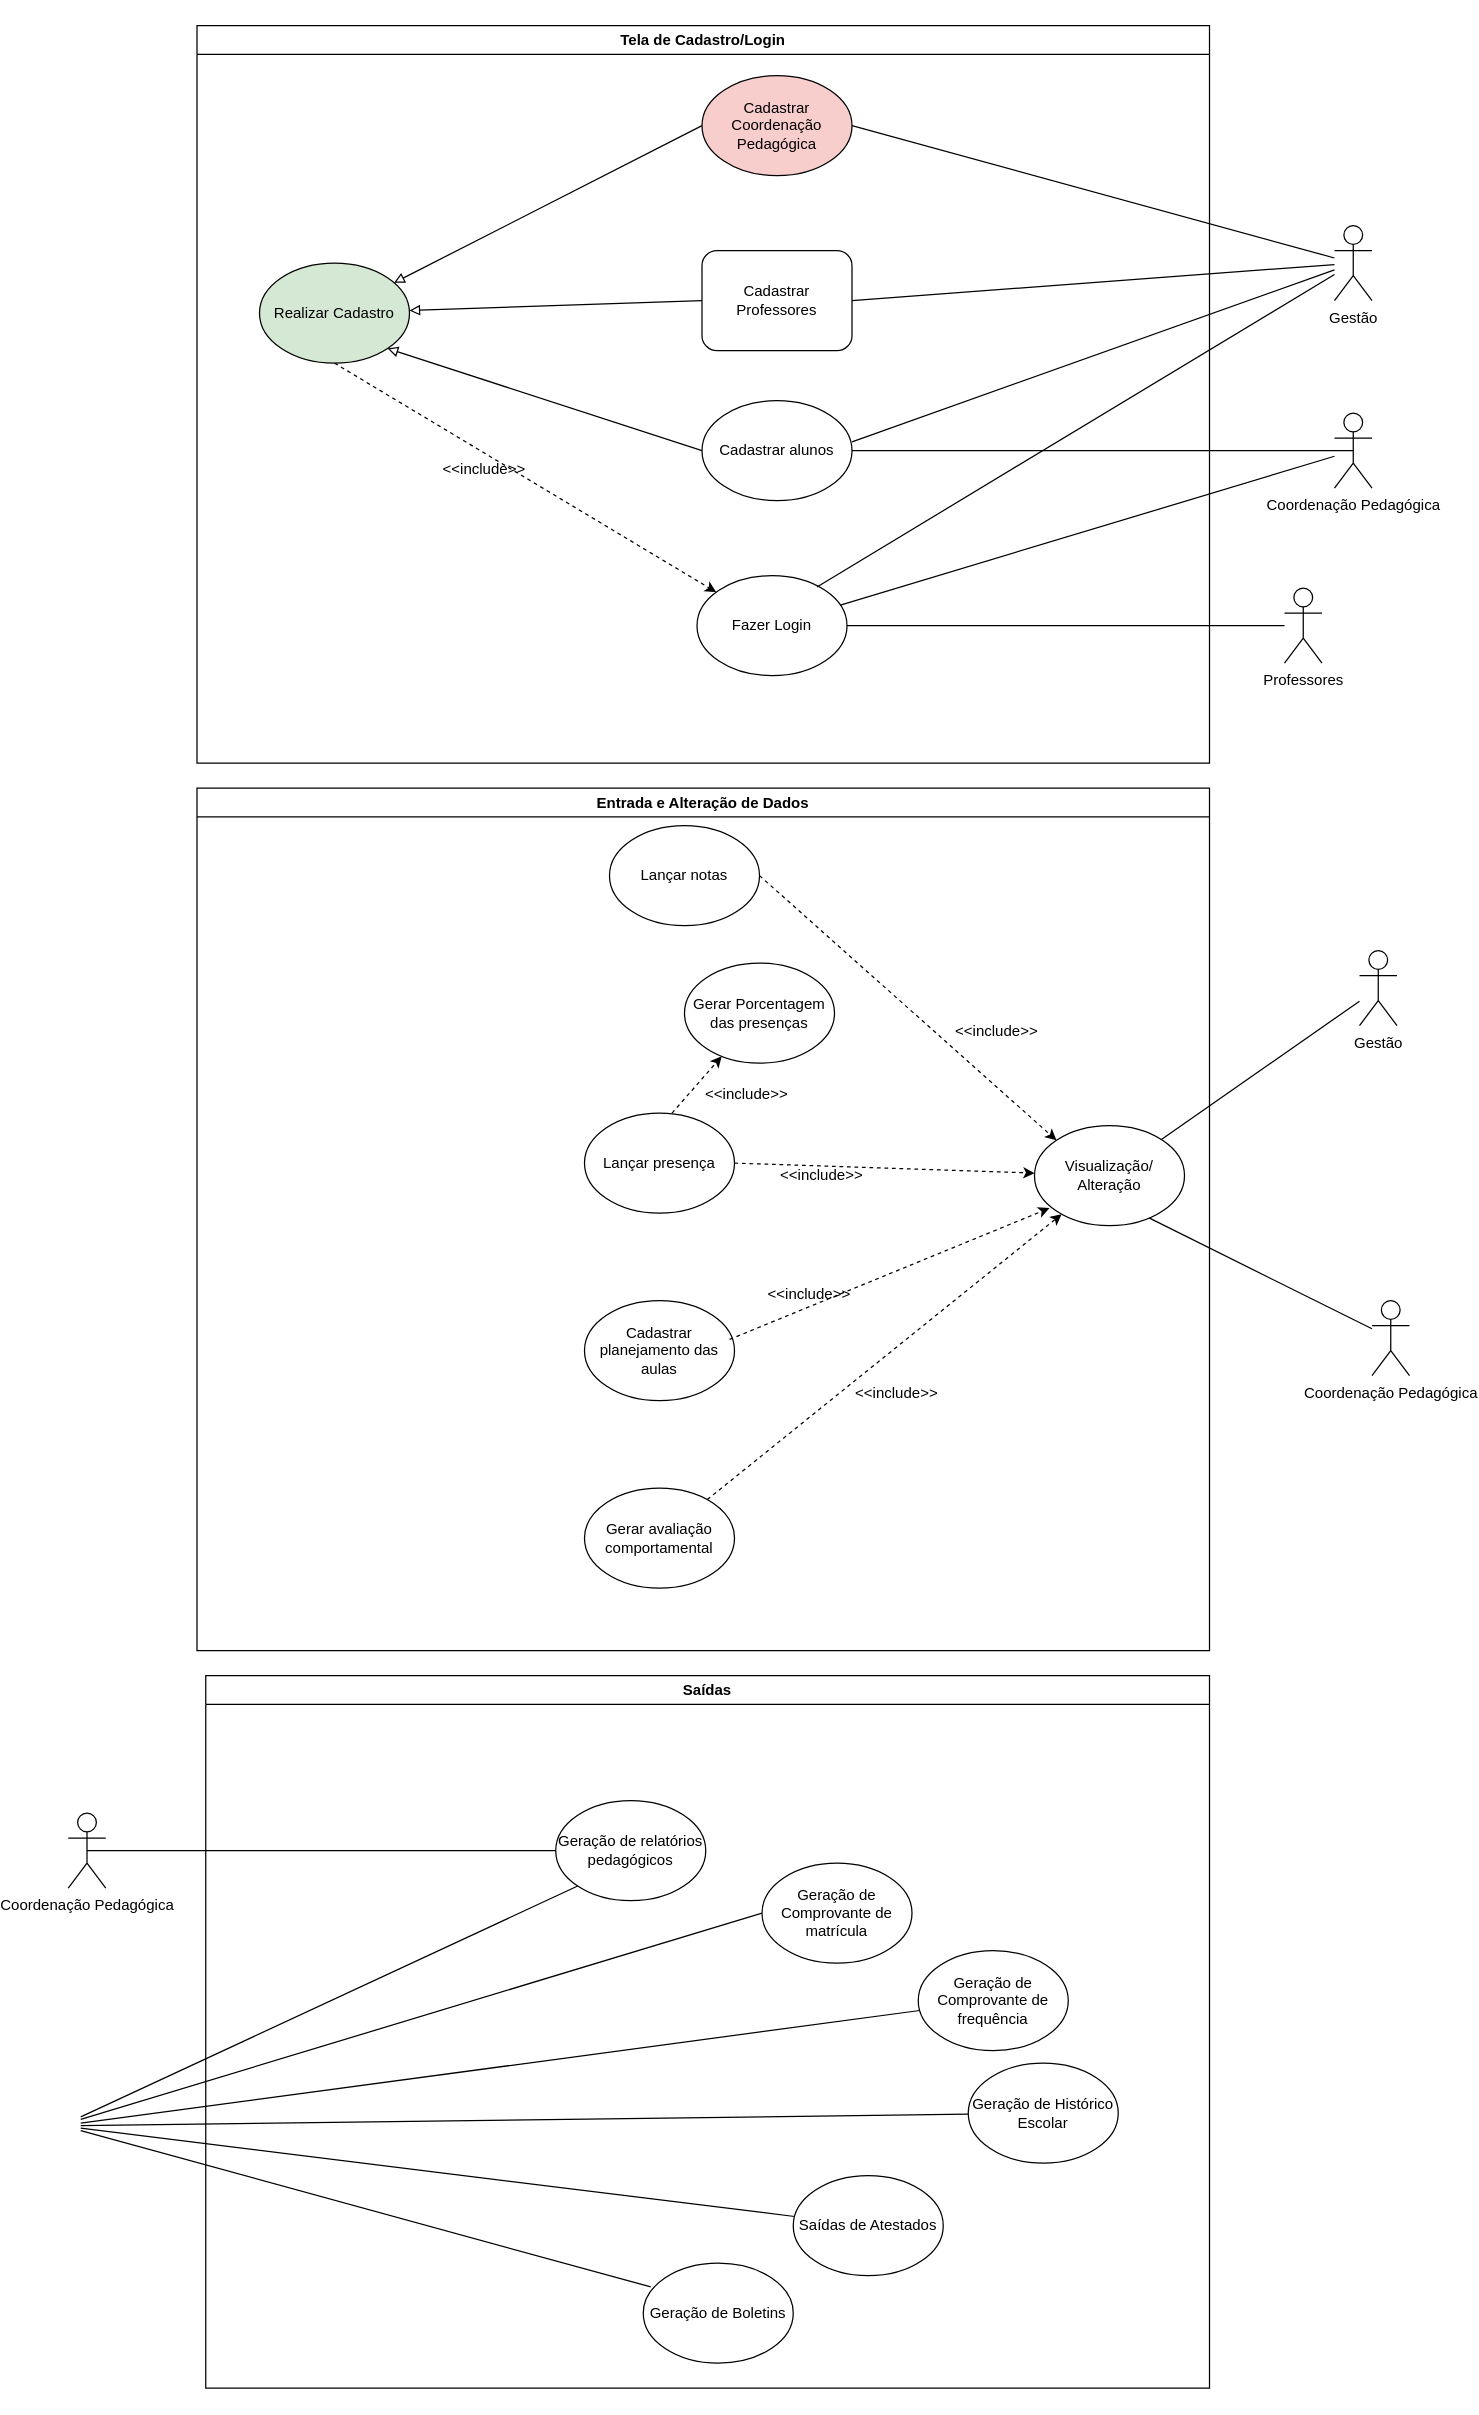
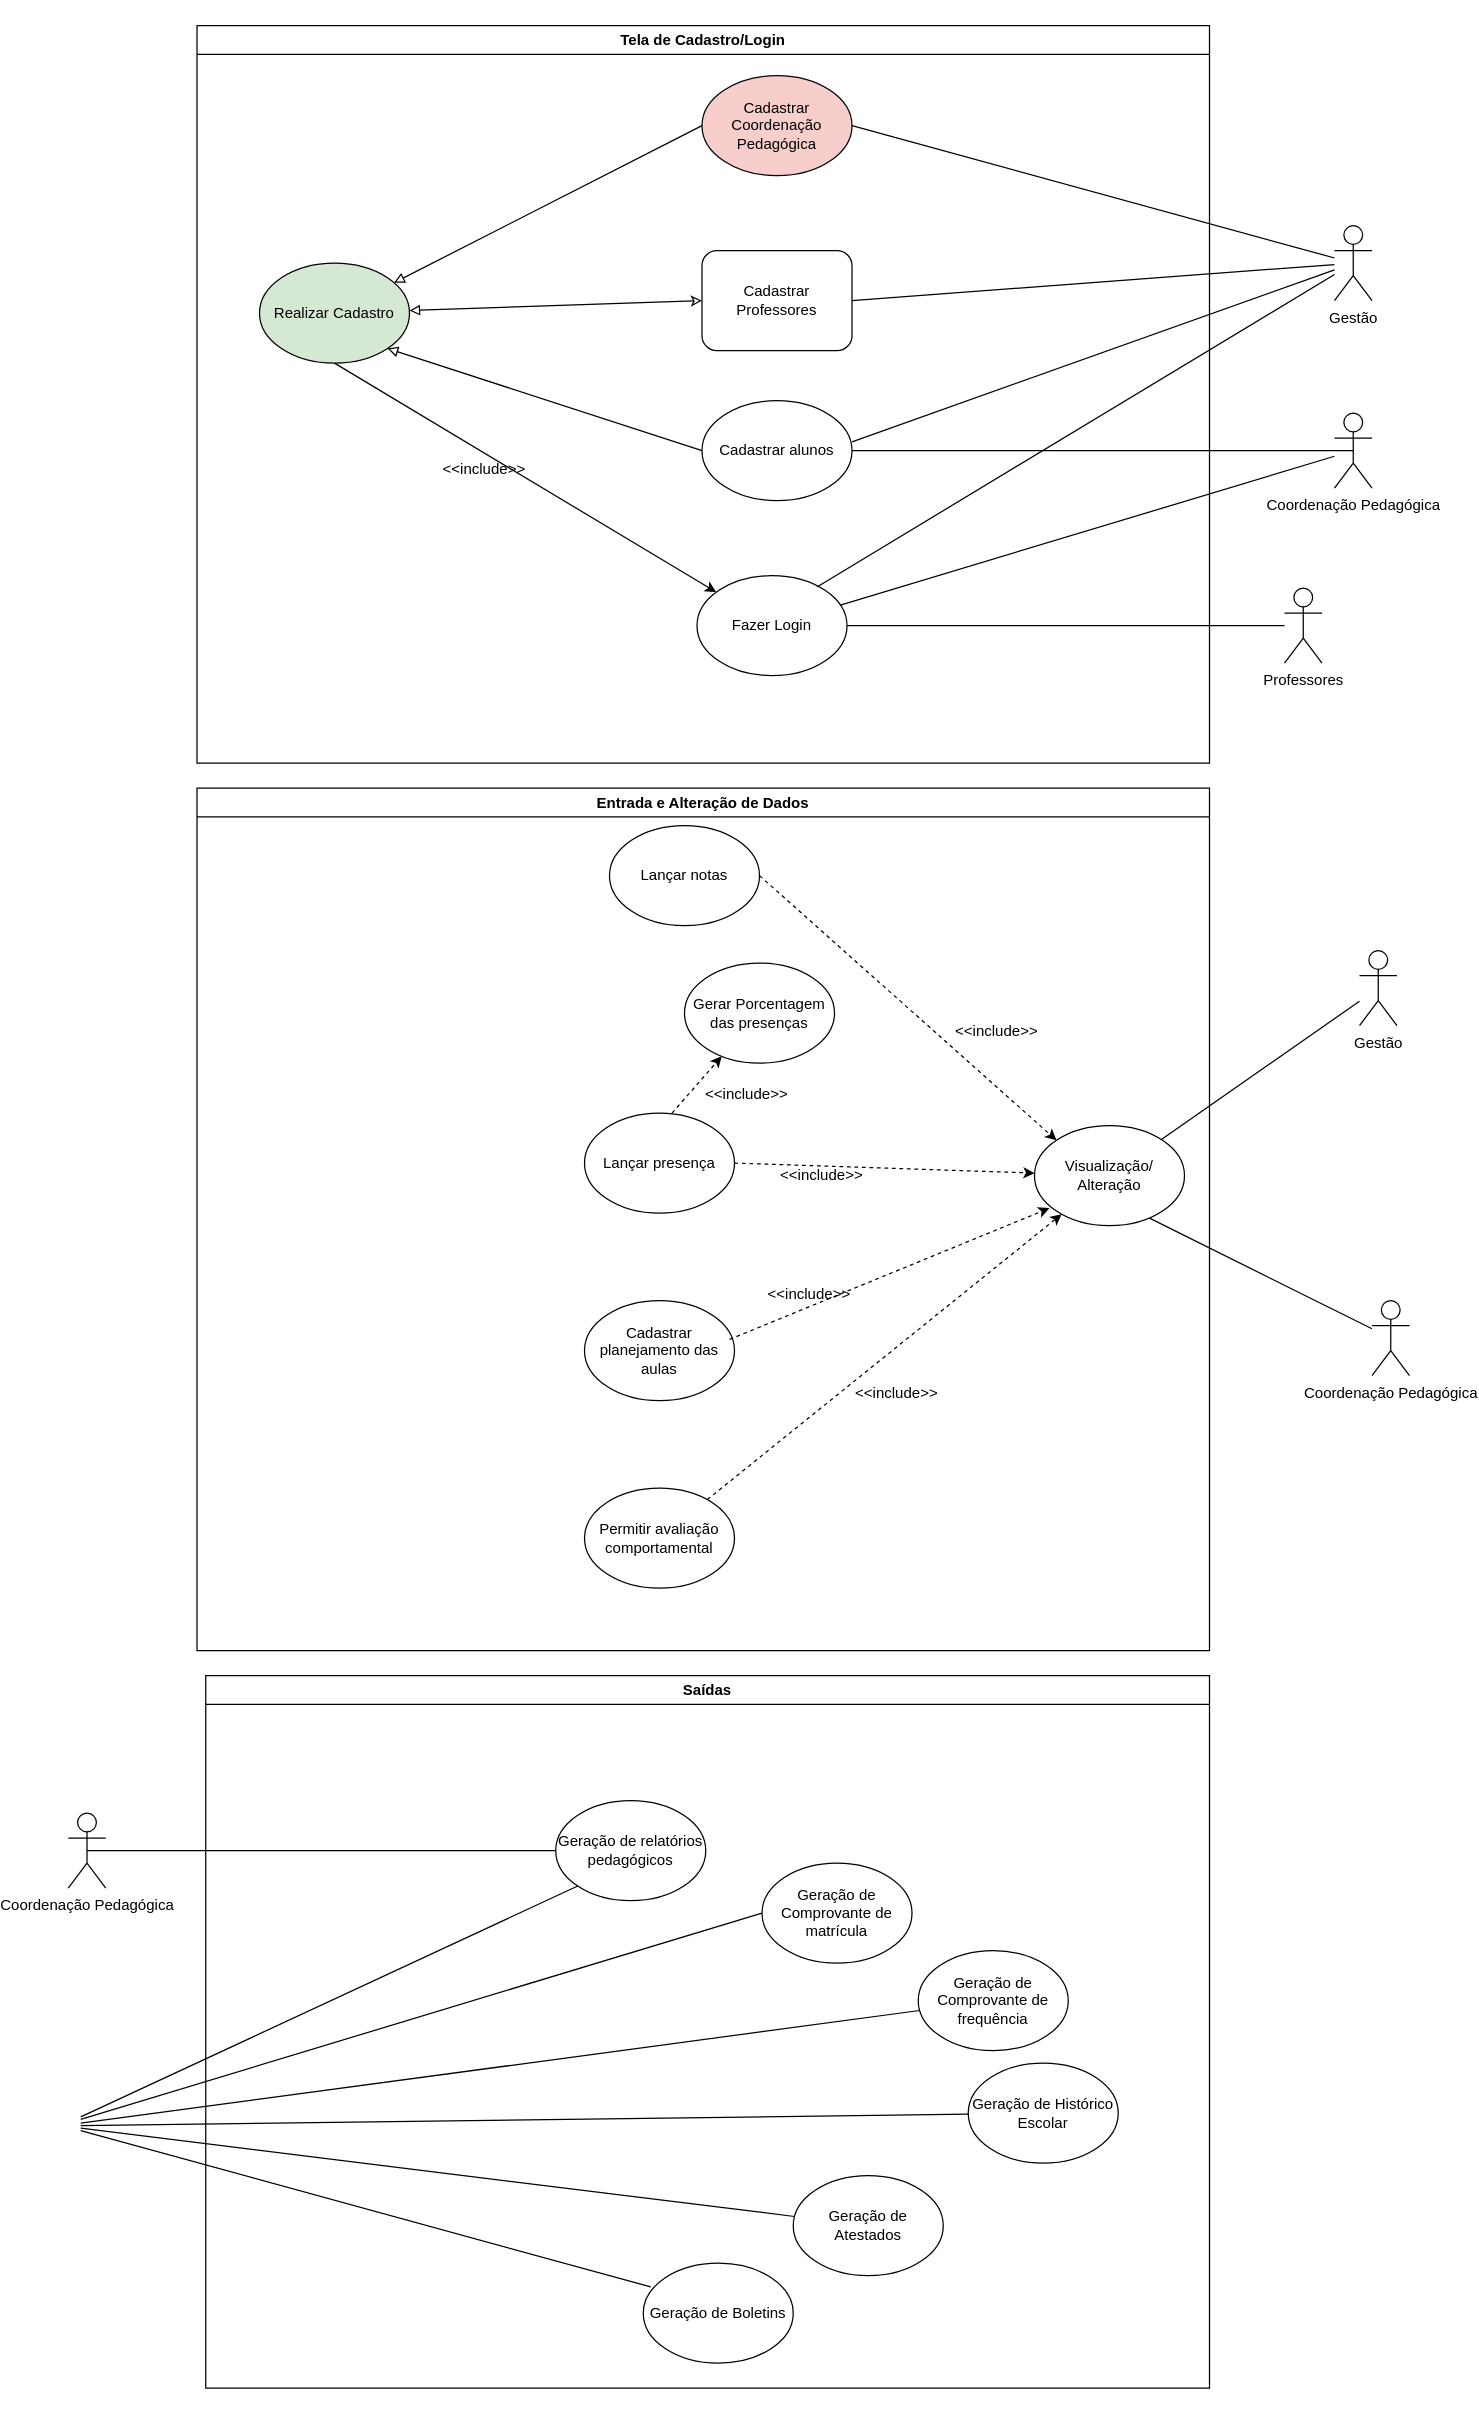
edge "Cadastrar Professores" -> "Realizar Cadastro": arrowhead none -> classic
edge "Realizar Cadastro" -> "Fazer Login": style dashed -> solid
node "Gerar avaliação comportamental": label "Gerar avaliação comportamental" -> "Permitir avaliação comportamental"
node "Saídas de Atestados": label "Saídas de Atestados" -> "Geração de Atestados"
